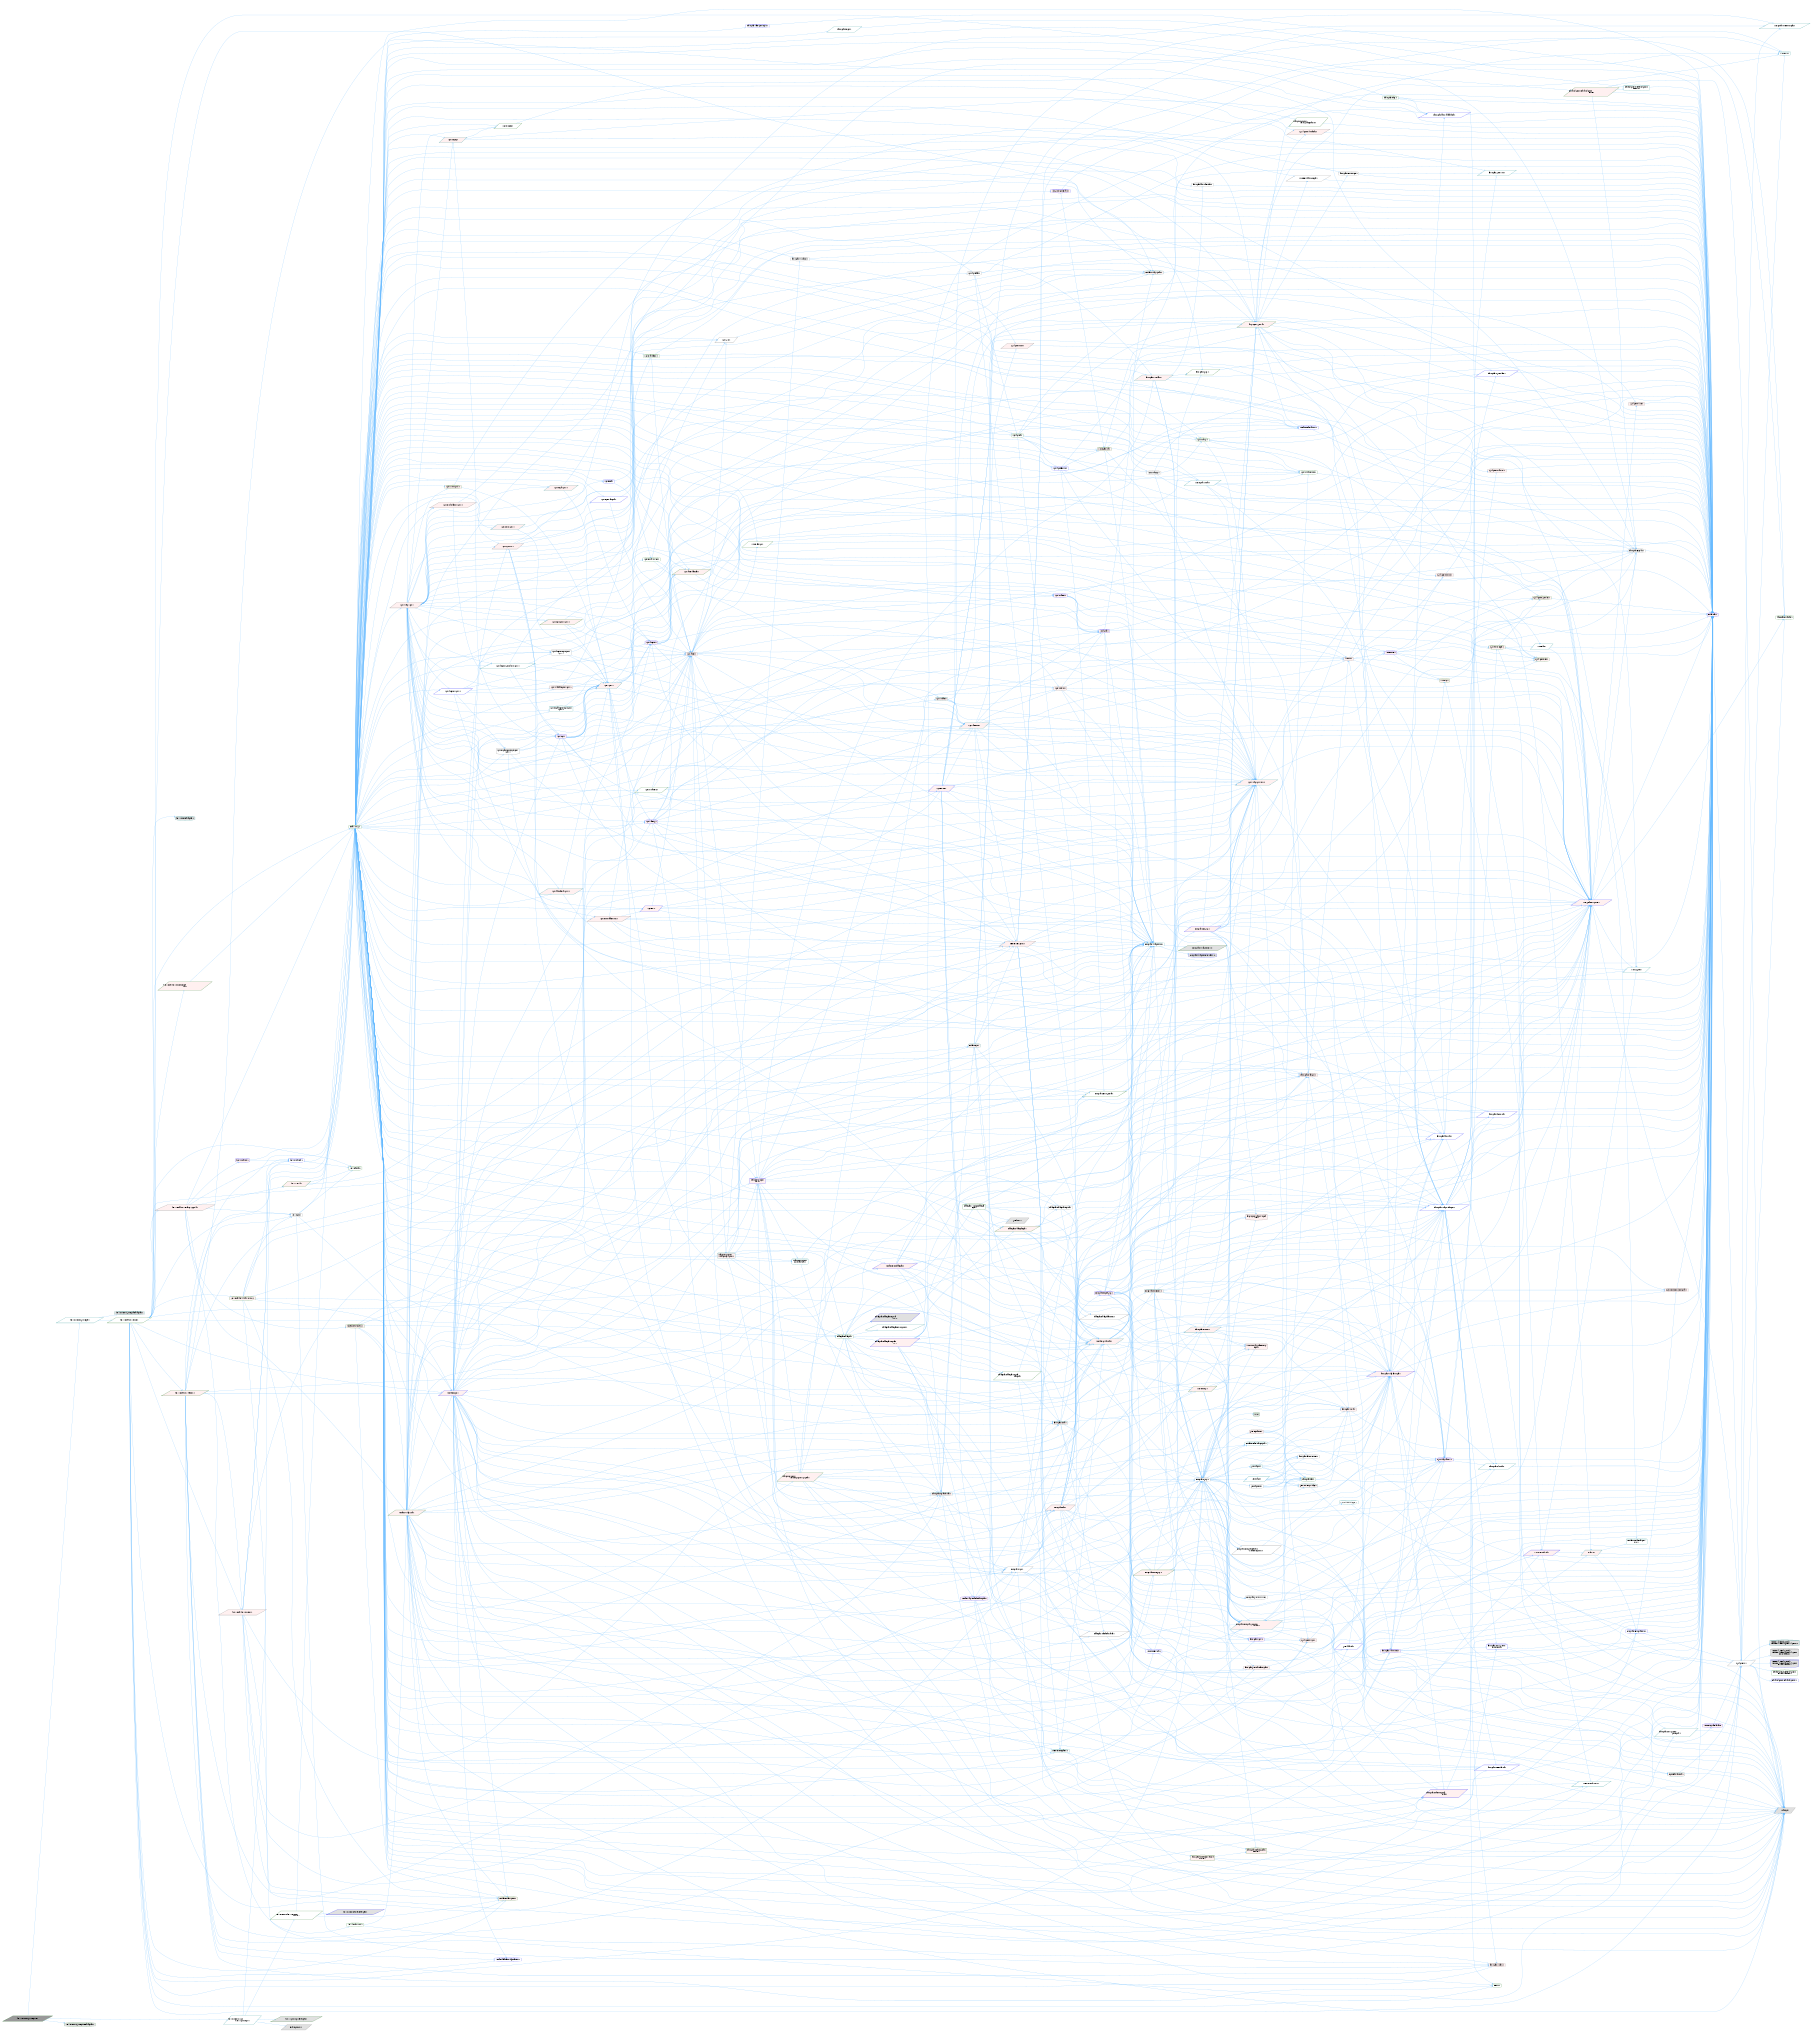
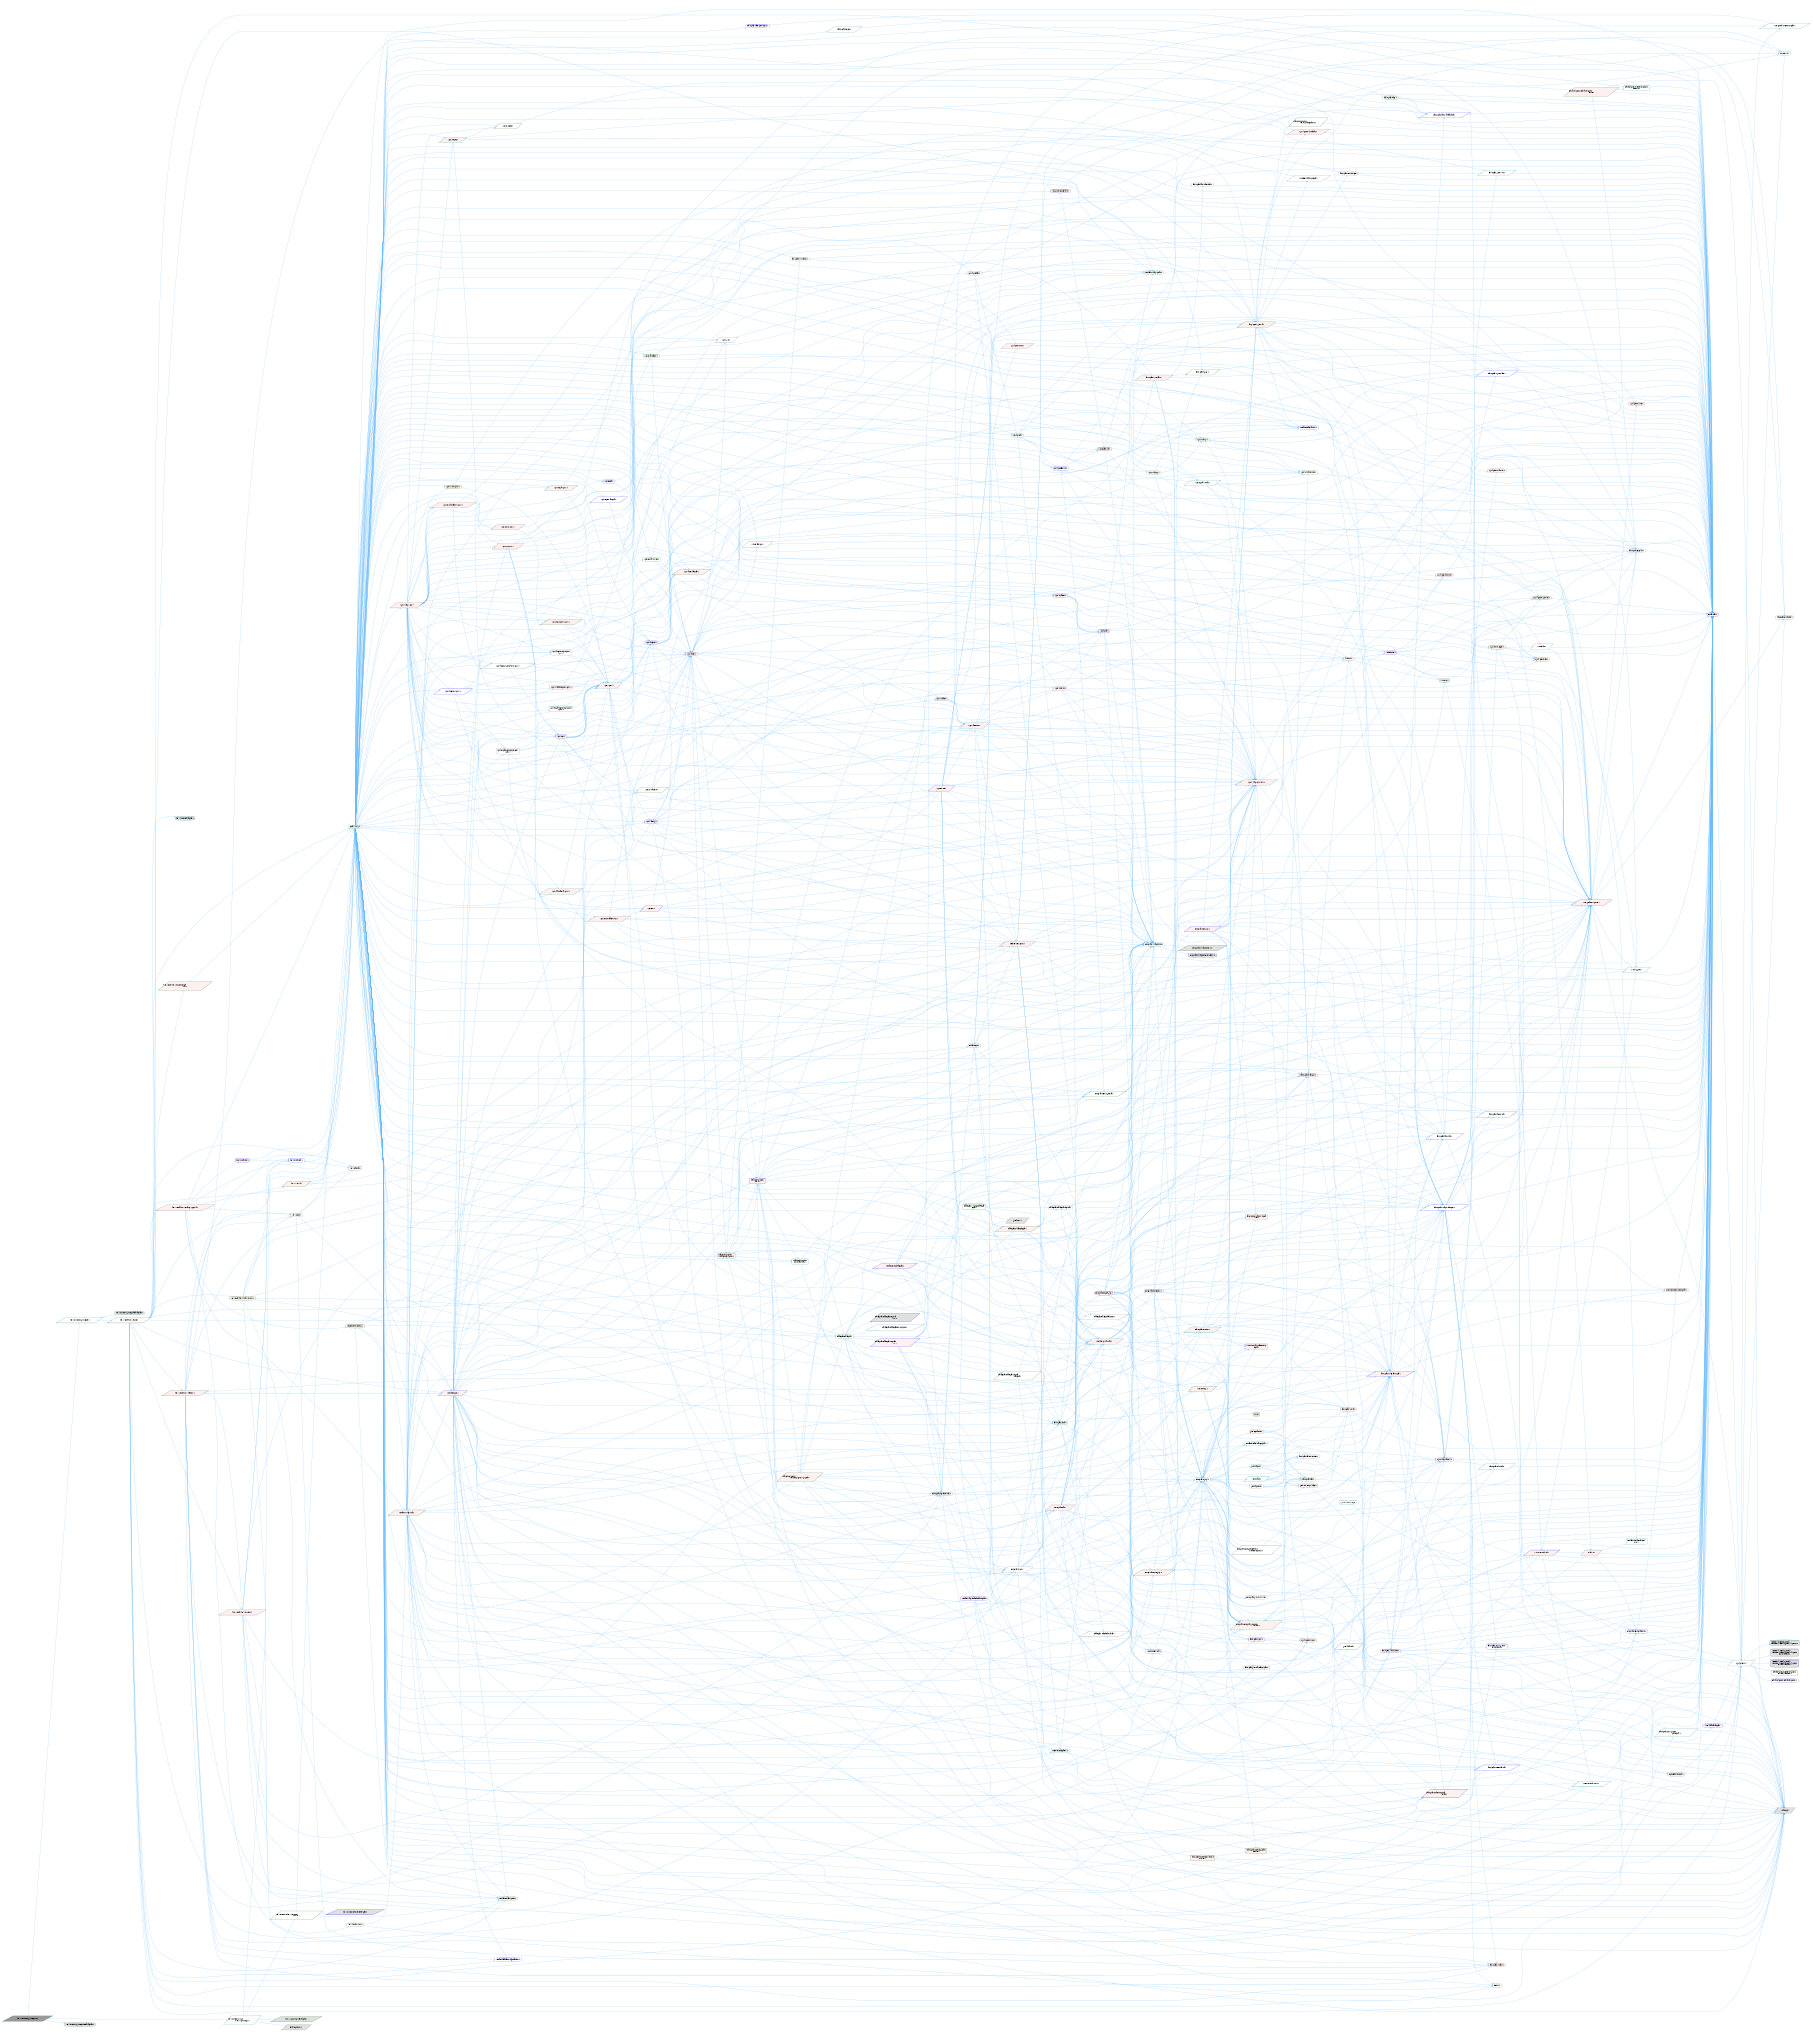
node "Misc/Build.h": label "Misc/Build.h" -> "String/Build.h"
node "Misc/ContainerElement.h": label "Misc/ContainerElement.h" -> "Misc/ReverseIterate.h"
